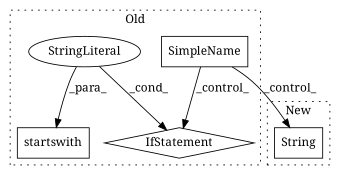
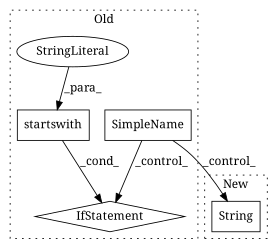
edge "StringLiteral" -> "IfStatement": now "startswith" -> "IfStatement"
